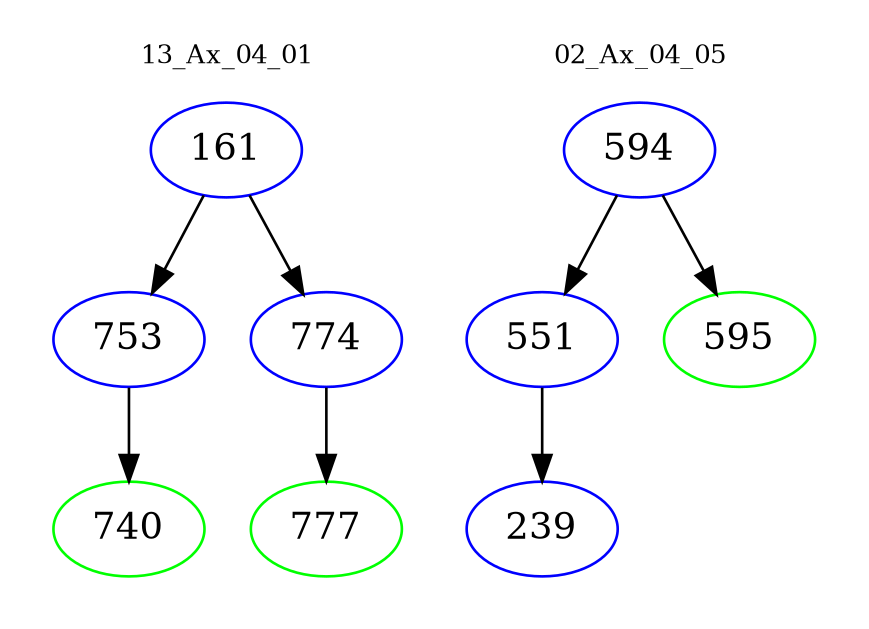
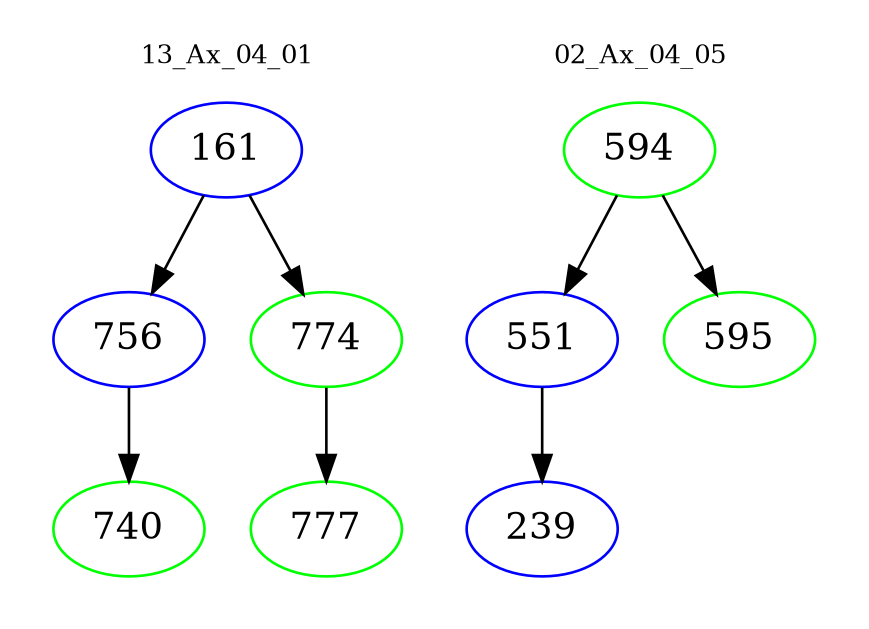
node "594": color blue -> green
node "753": label "753" -> "756"
node "774": color blue -> green
